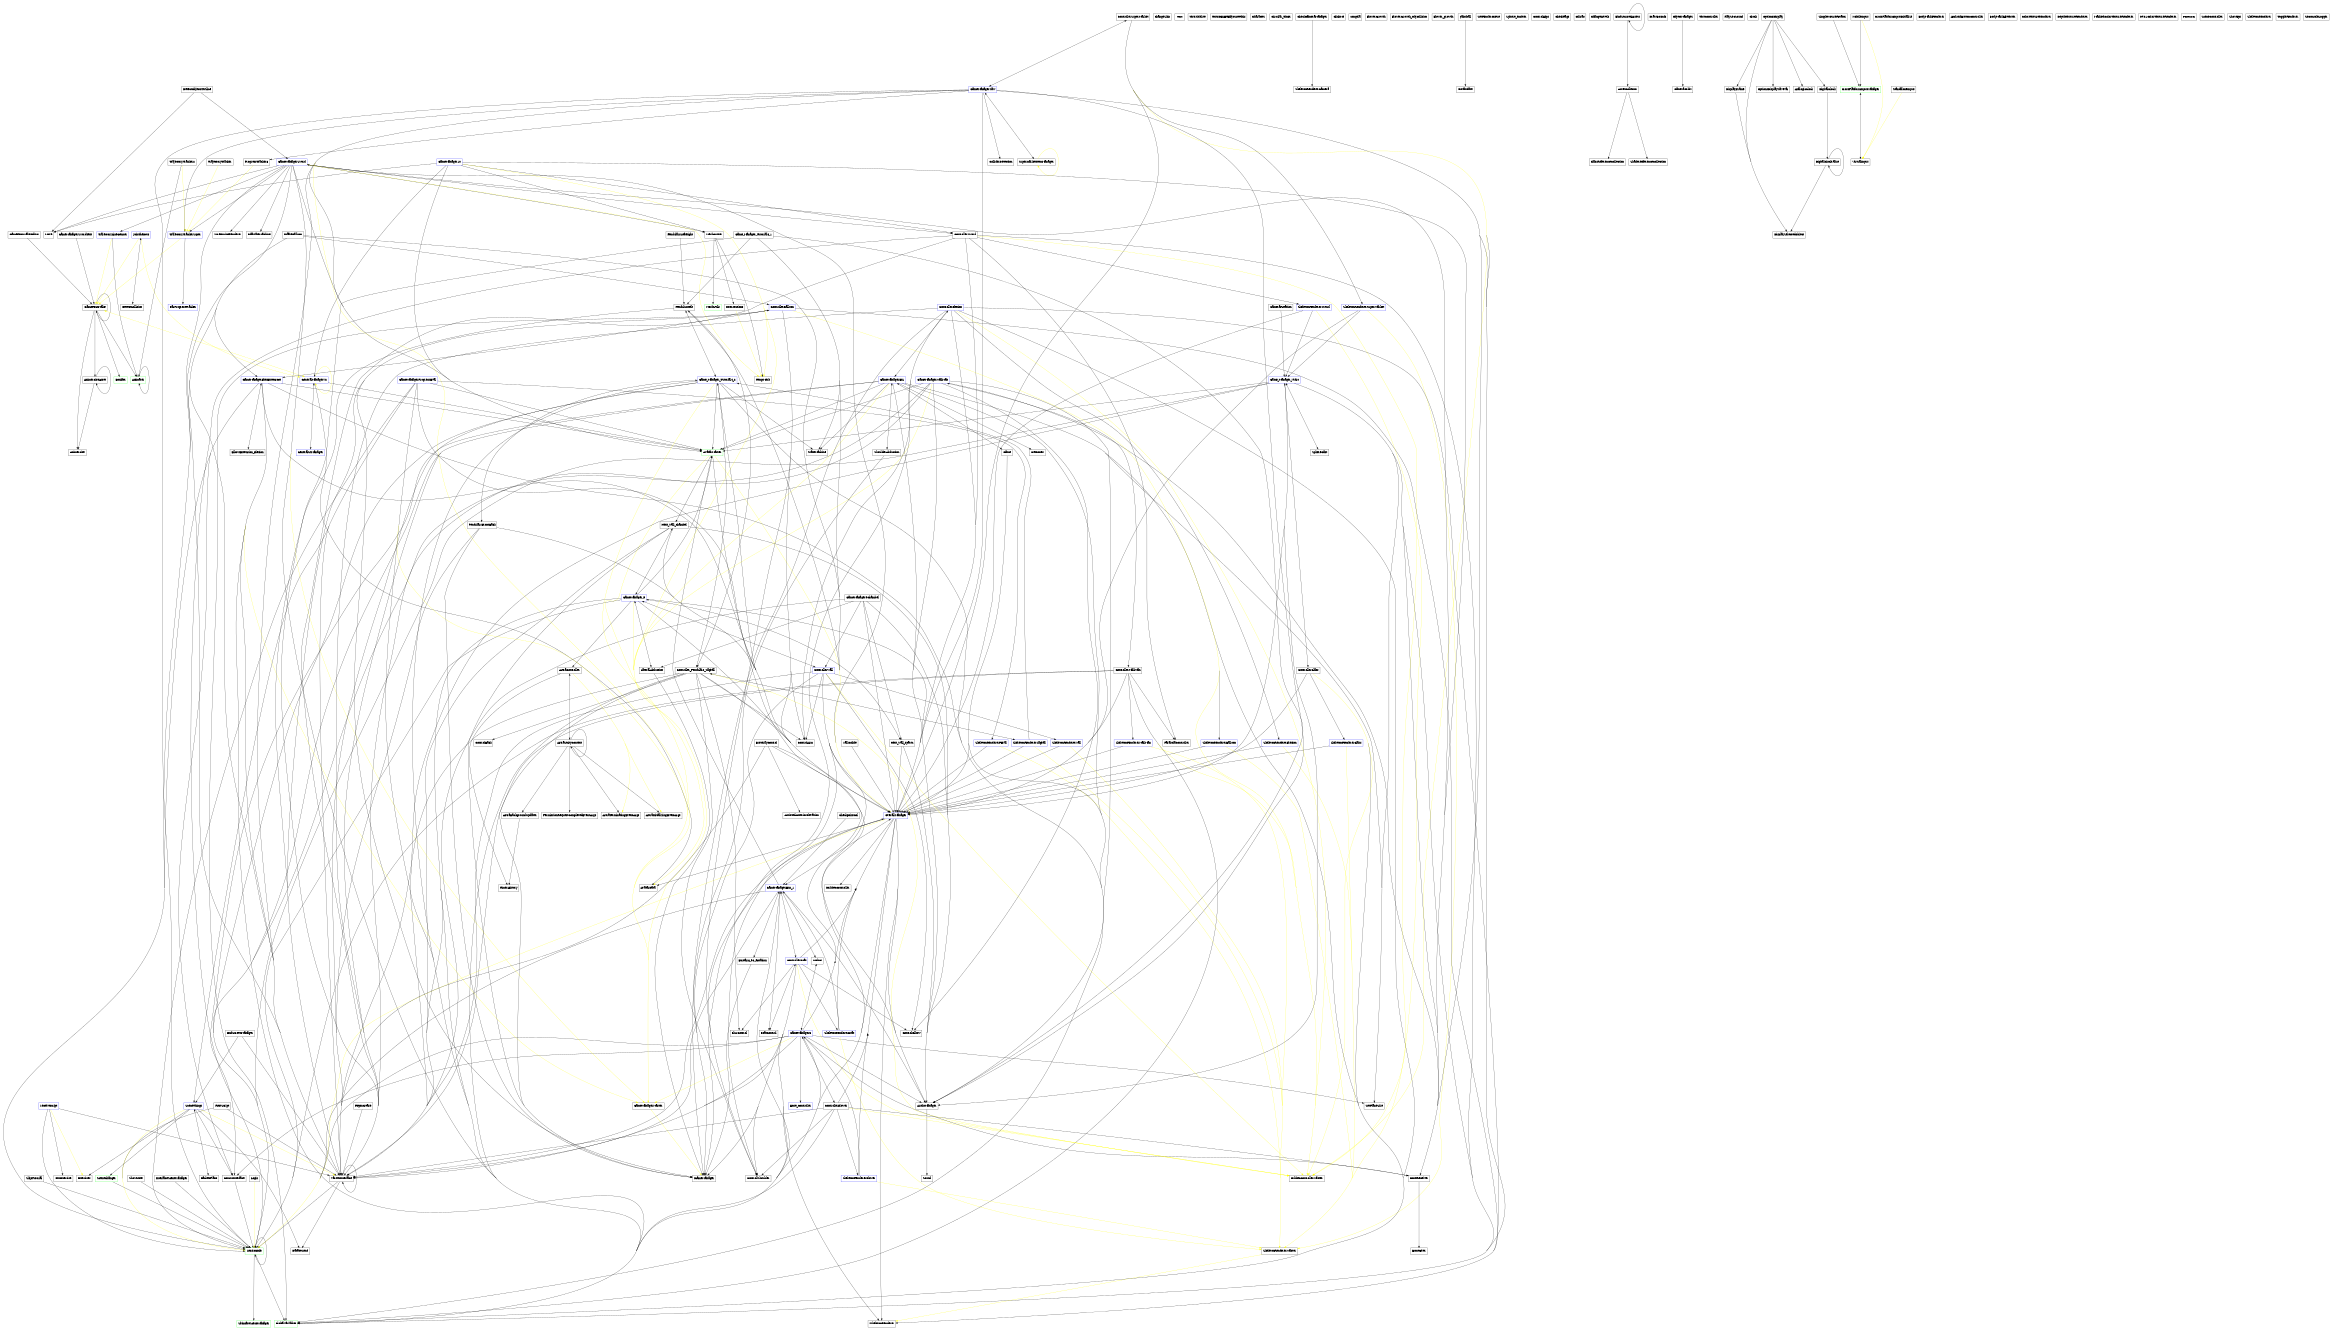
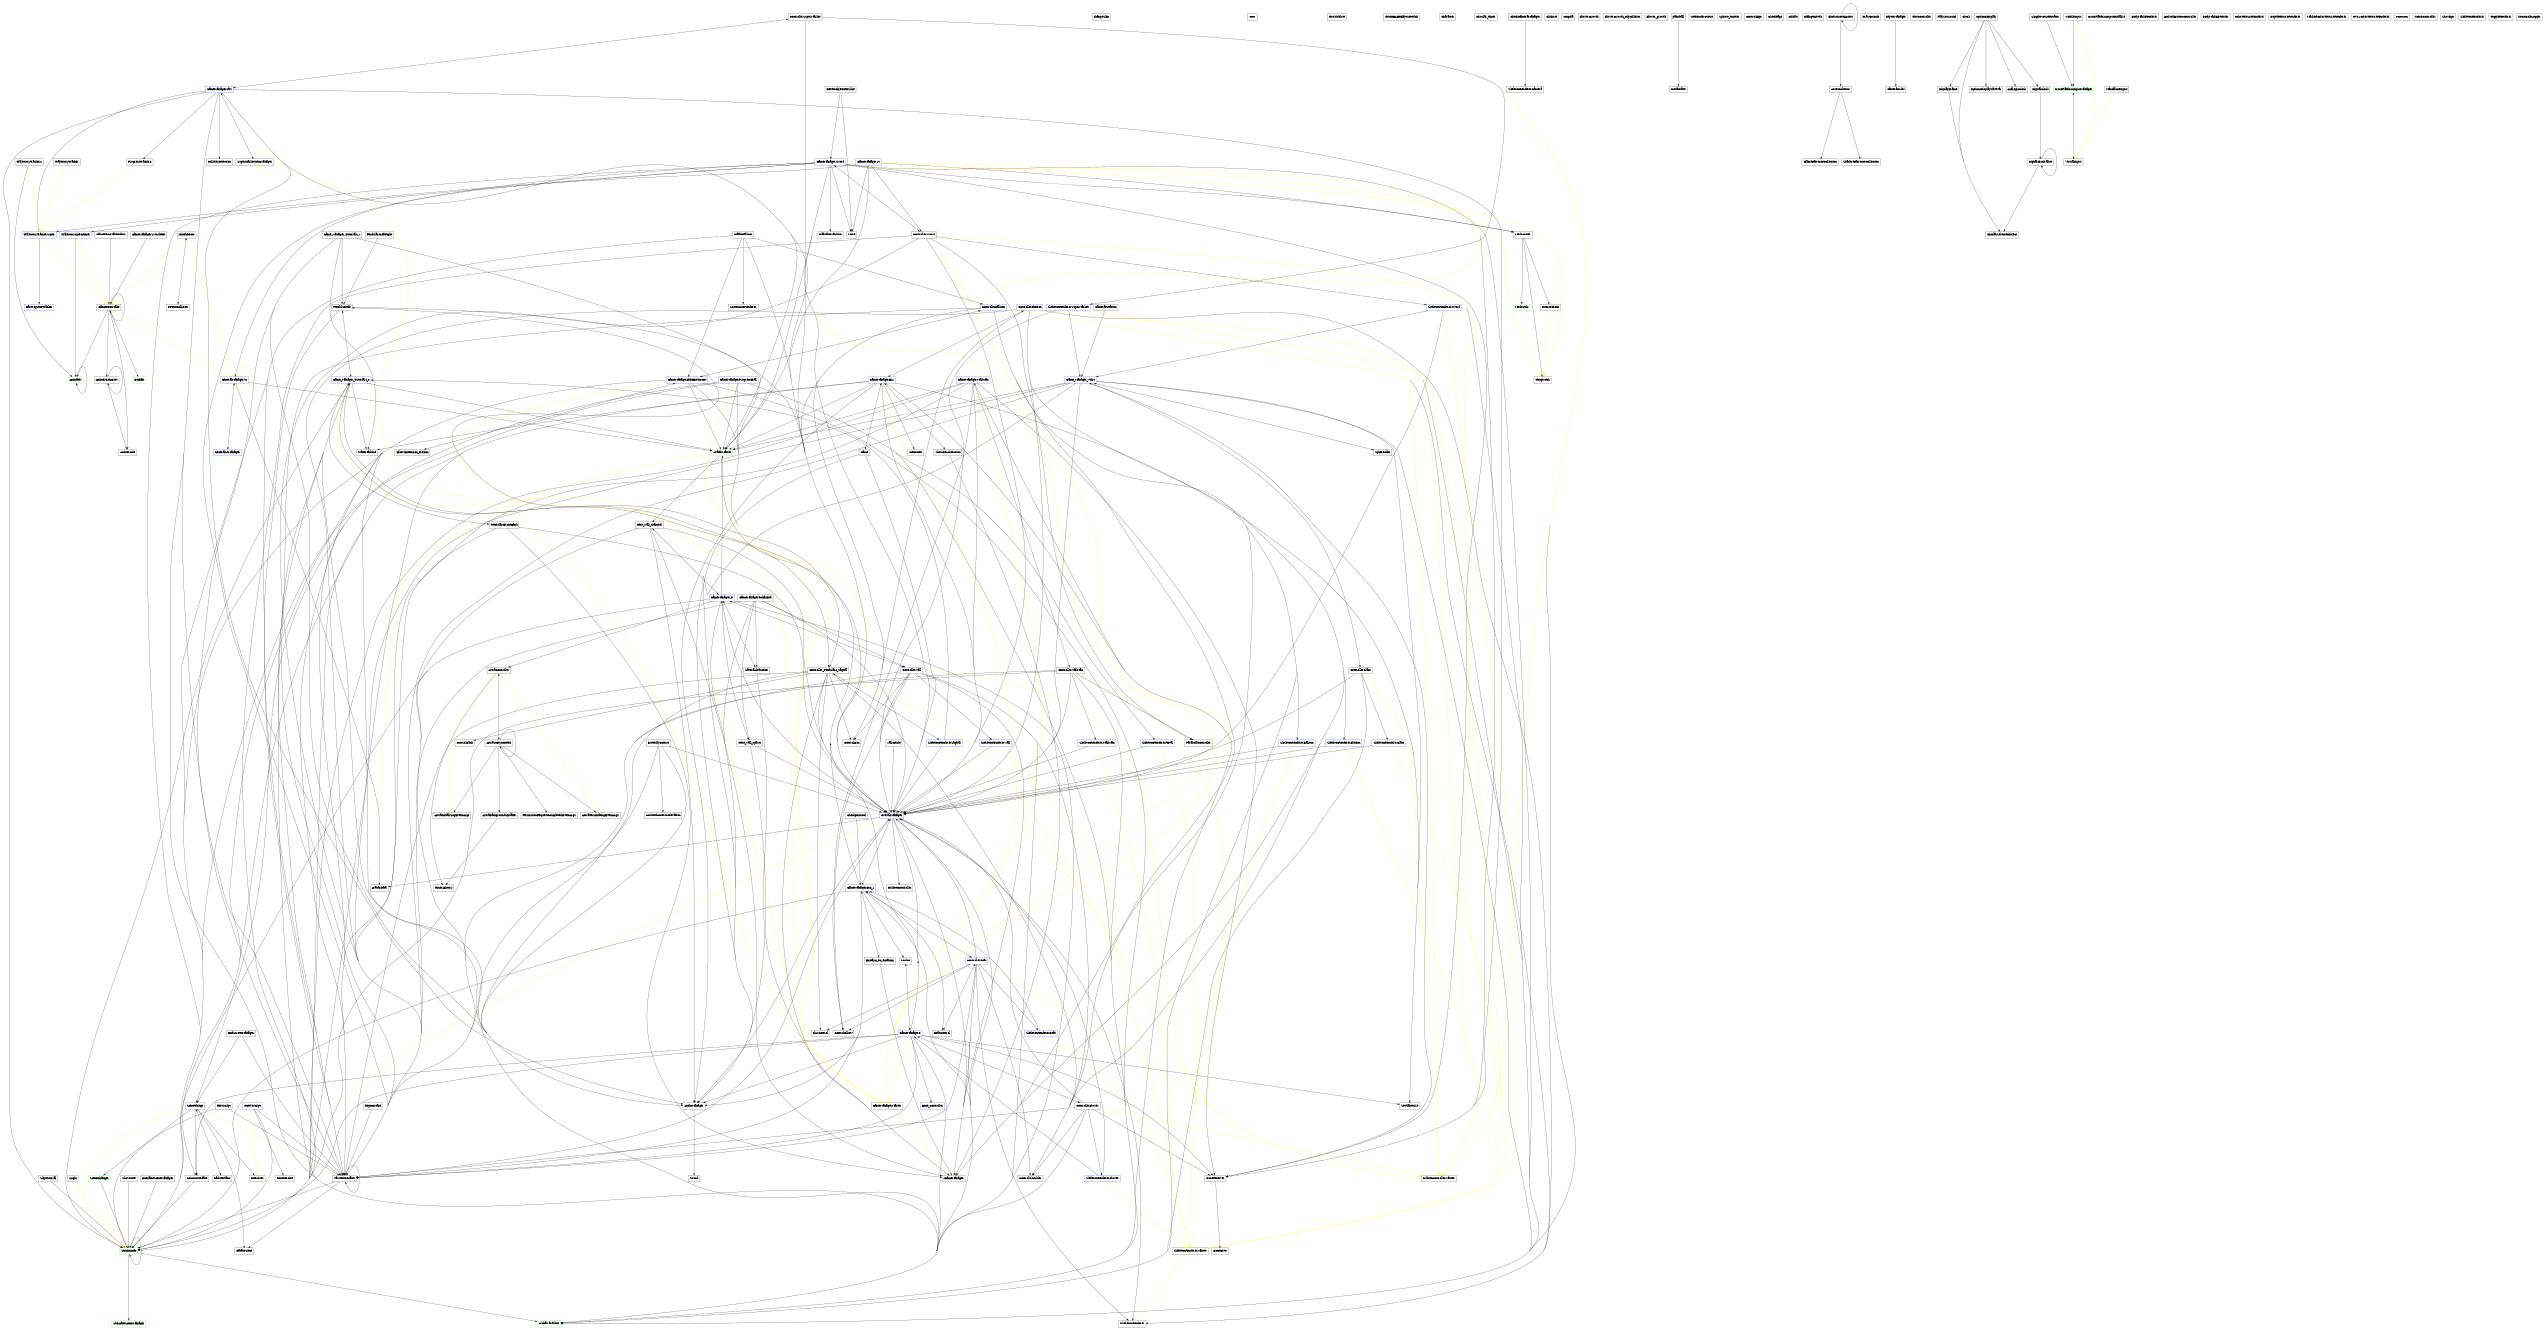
edge "GameManagerSword" -> "ScreenLineRenderer": now "InflateBalloon" -> "ScreenLineRenderer"
edge "SkeletonRendererBoat" -> "OverallManager": removed
